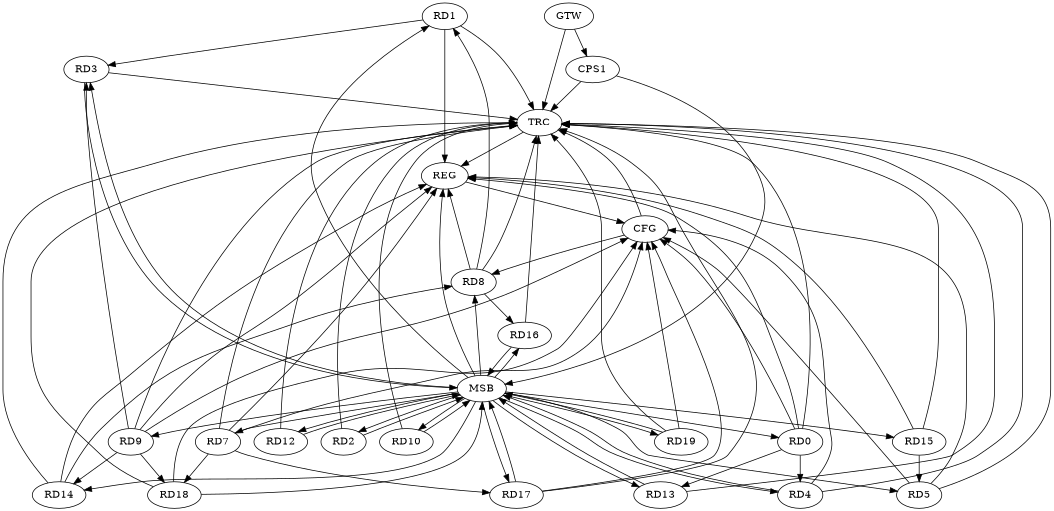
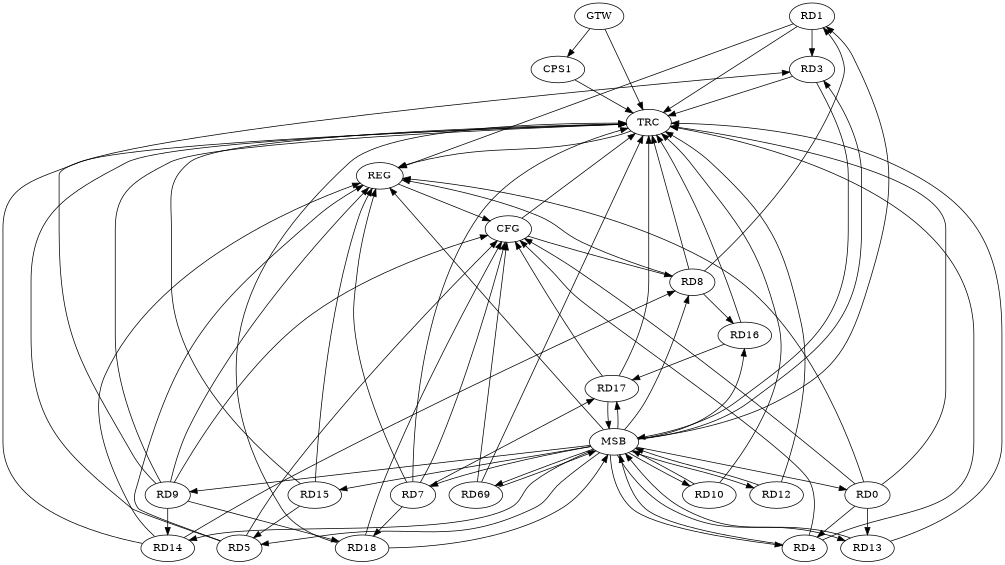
edge "CPS1" -> "MSB": removed
edge "RD16" -> "MSB": now "RD16" -> "RD17"
node "RD2": removed
node "RD19": label "RD19" -> "RD69"
